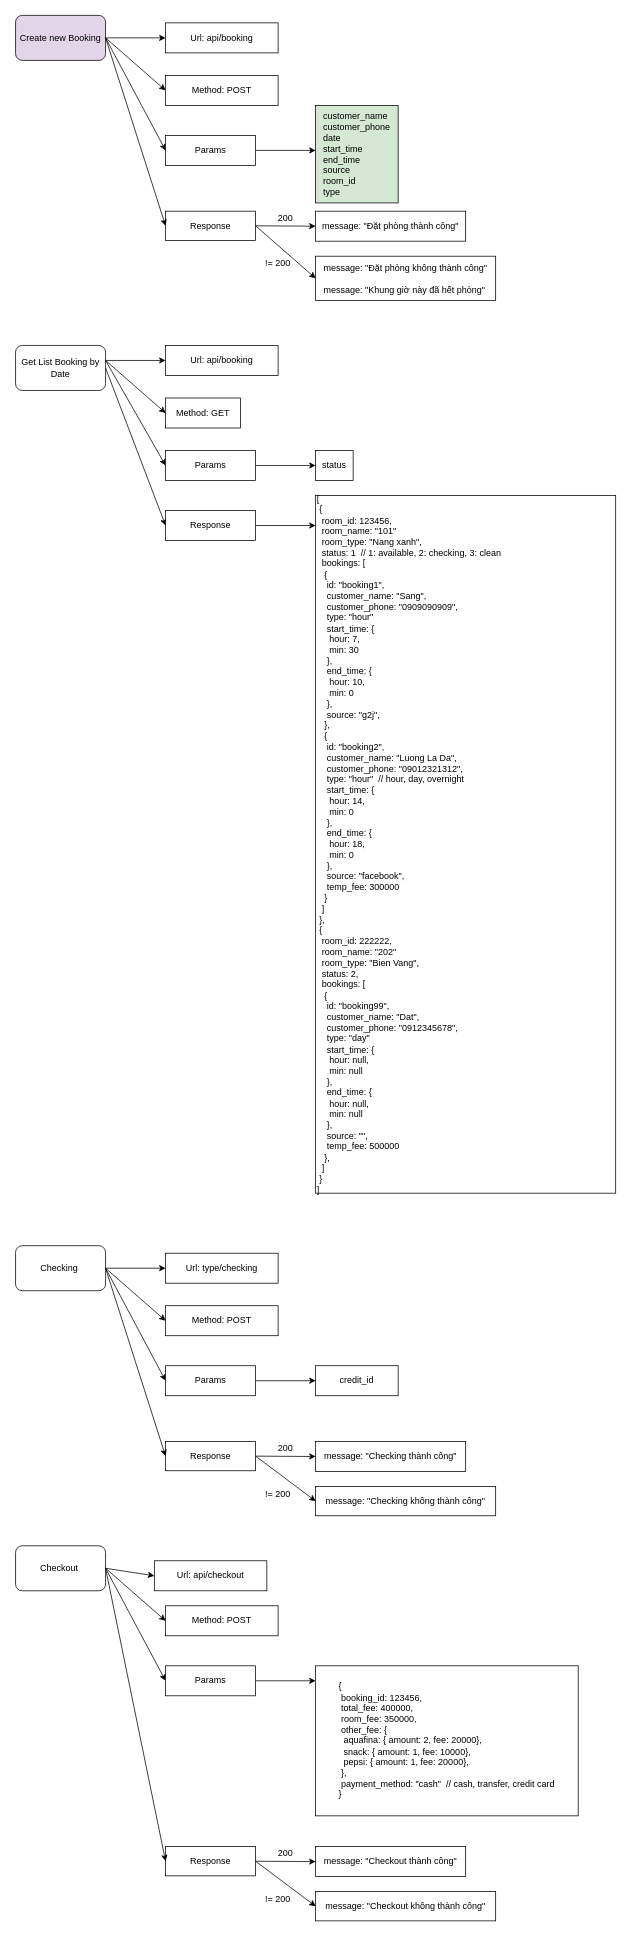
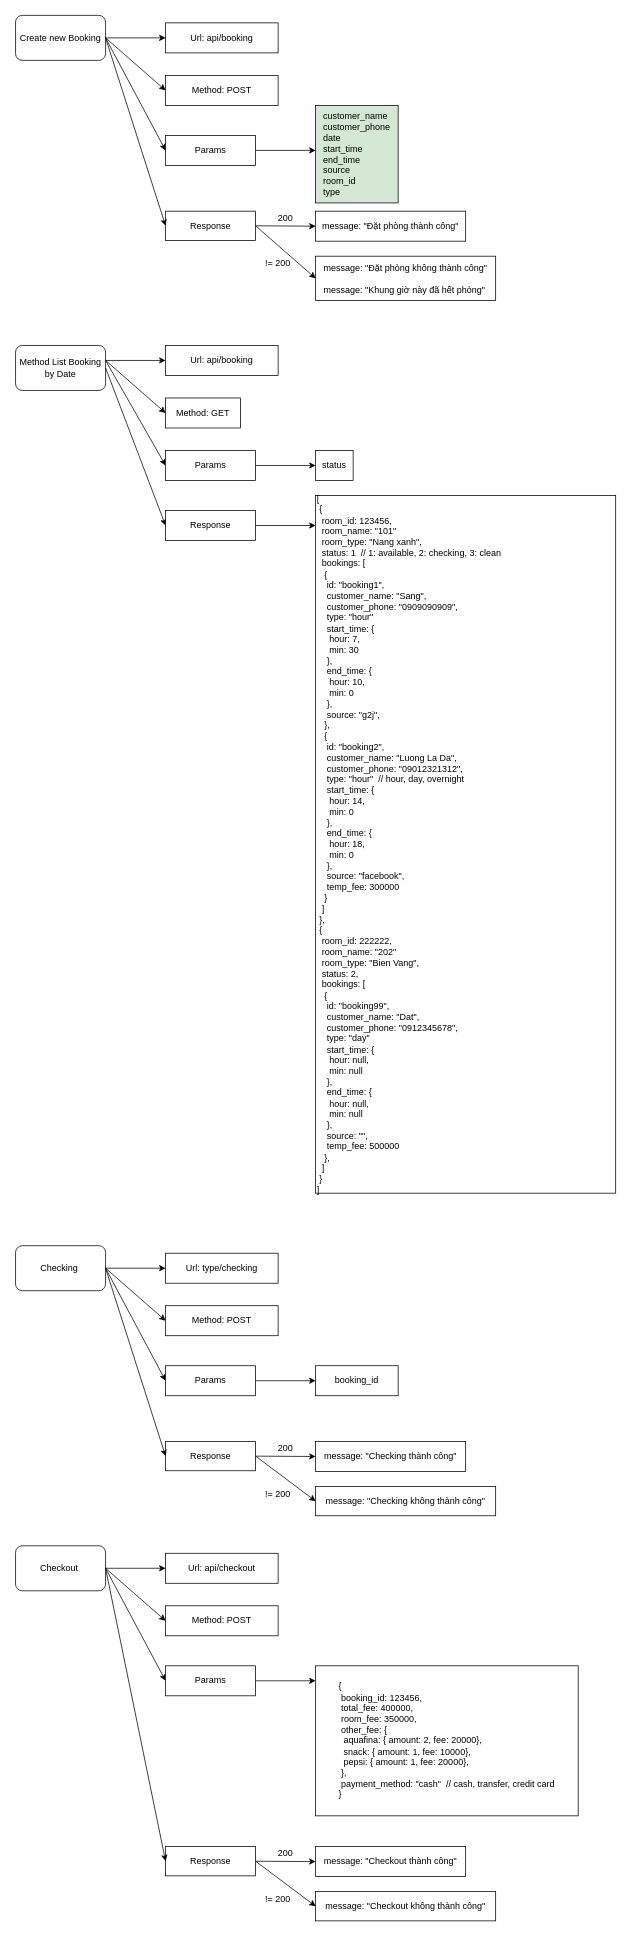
node "Create new Booking": fillcolor #e1d5e7 -> #ffffff
node "Get List Booking by Date": label "Get List Booking by Date" -> "Method List Booking by Date"
node "credit_id": label "credit_id" -> "booking_id"
node "Url: api/checkout": moved (210, 1575) -> (222, 1568)
